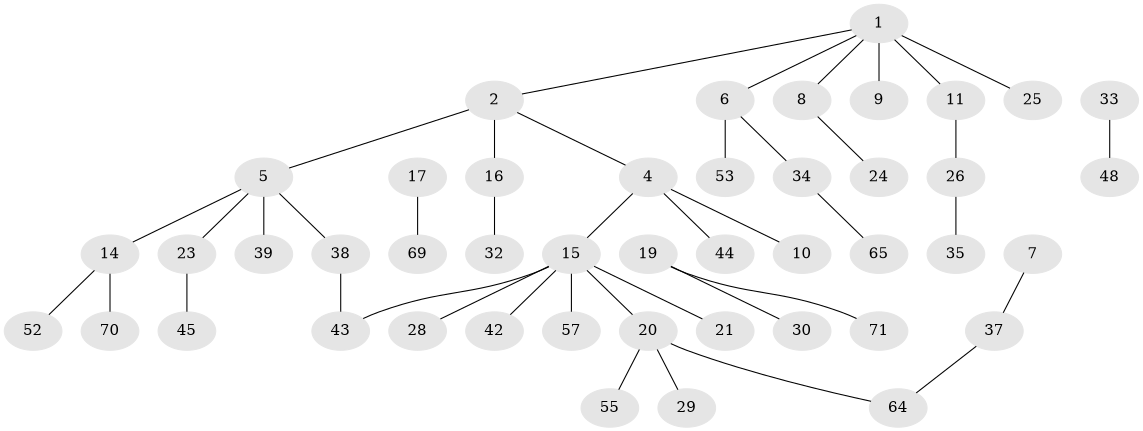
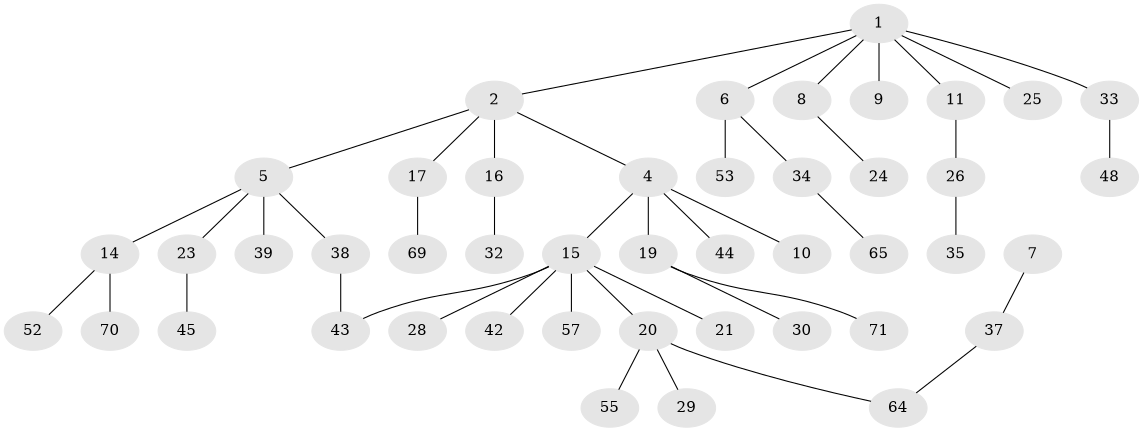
edge "1" -- "33": added
edge "2" -- "17": added
edge "4" -- "19": added
